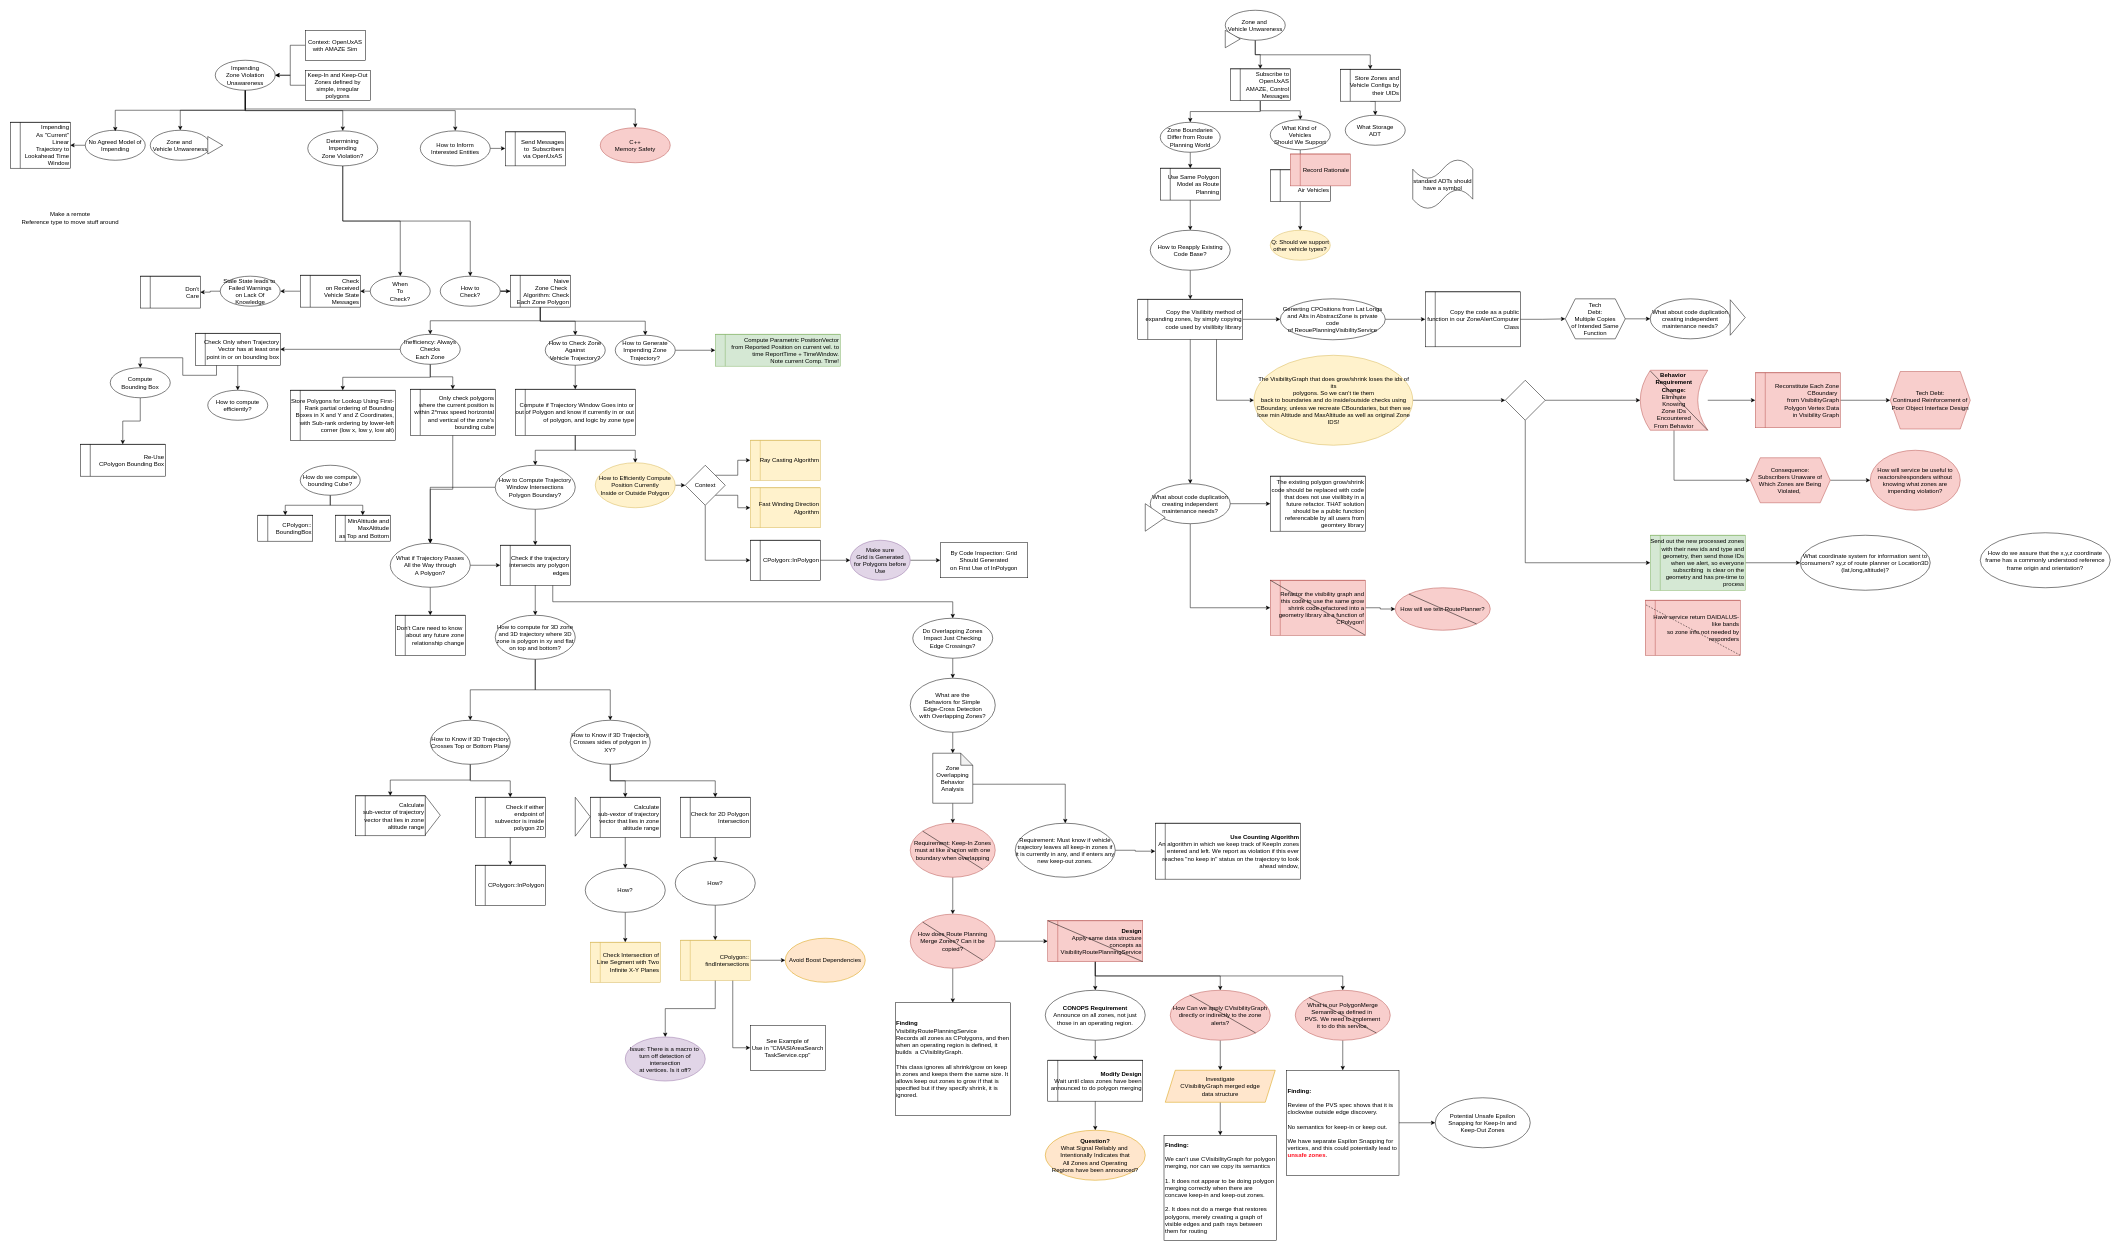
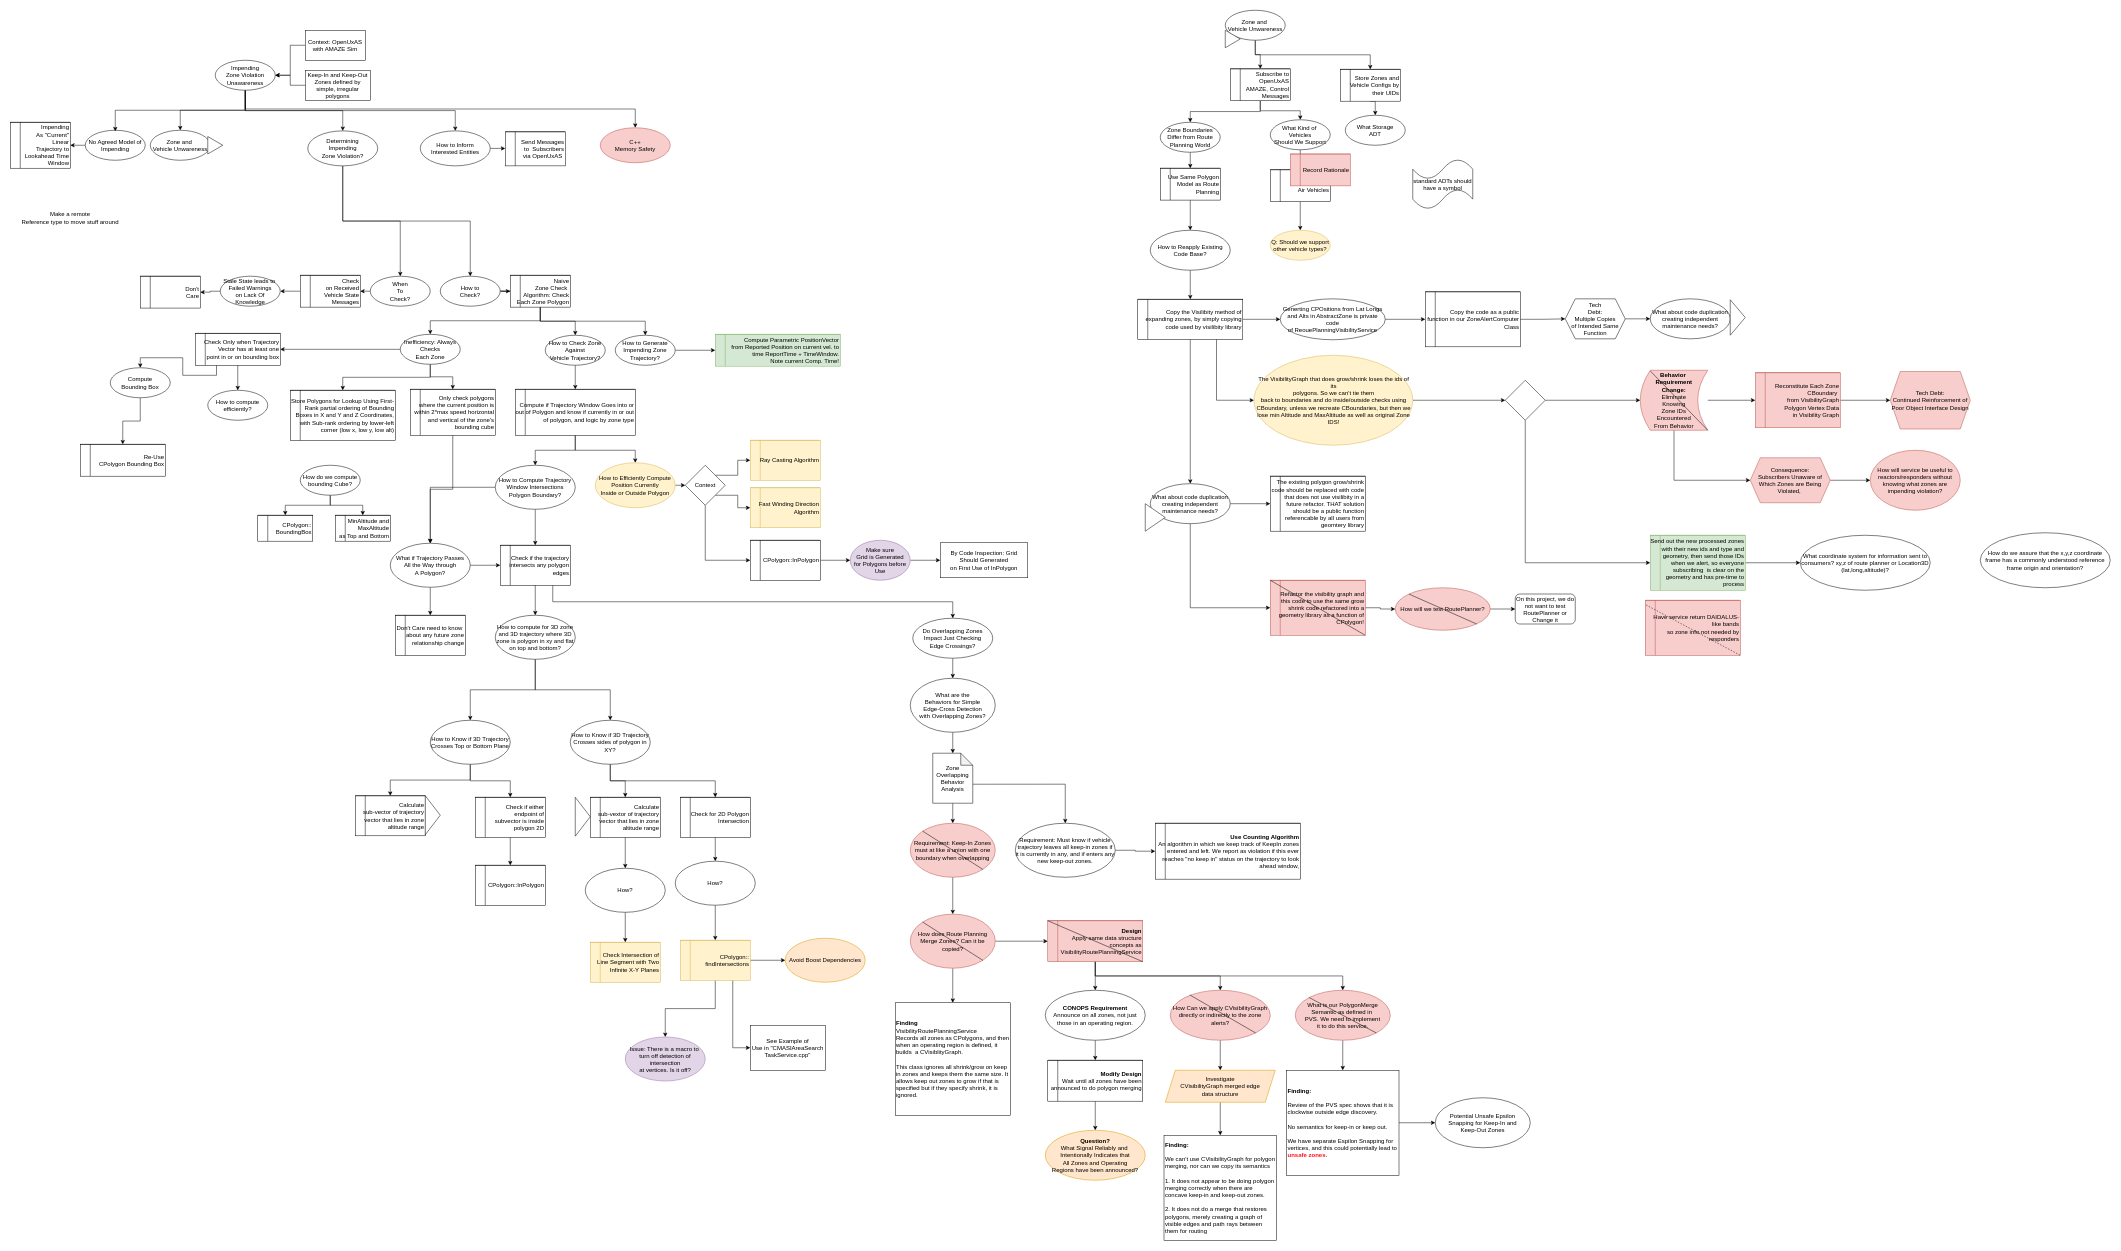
edge "How will we test RoutePlanner?" -> "On this project, we do not want to test RoutePlanner or Change it": added
node "On this project, we do not want to test RoutePlanner or Change it": added
node "Modify Design Wait until class zones have been announced to do polygon merging": label "Modify Design Wait until class zones have been announced to do polygon merging" -> "Modify Design Wait until all zones have been announced to do polygon merging"
